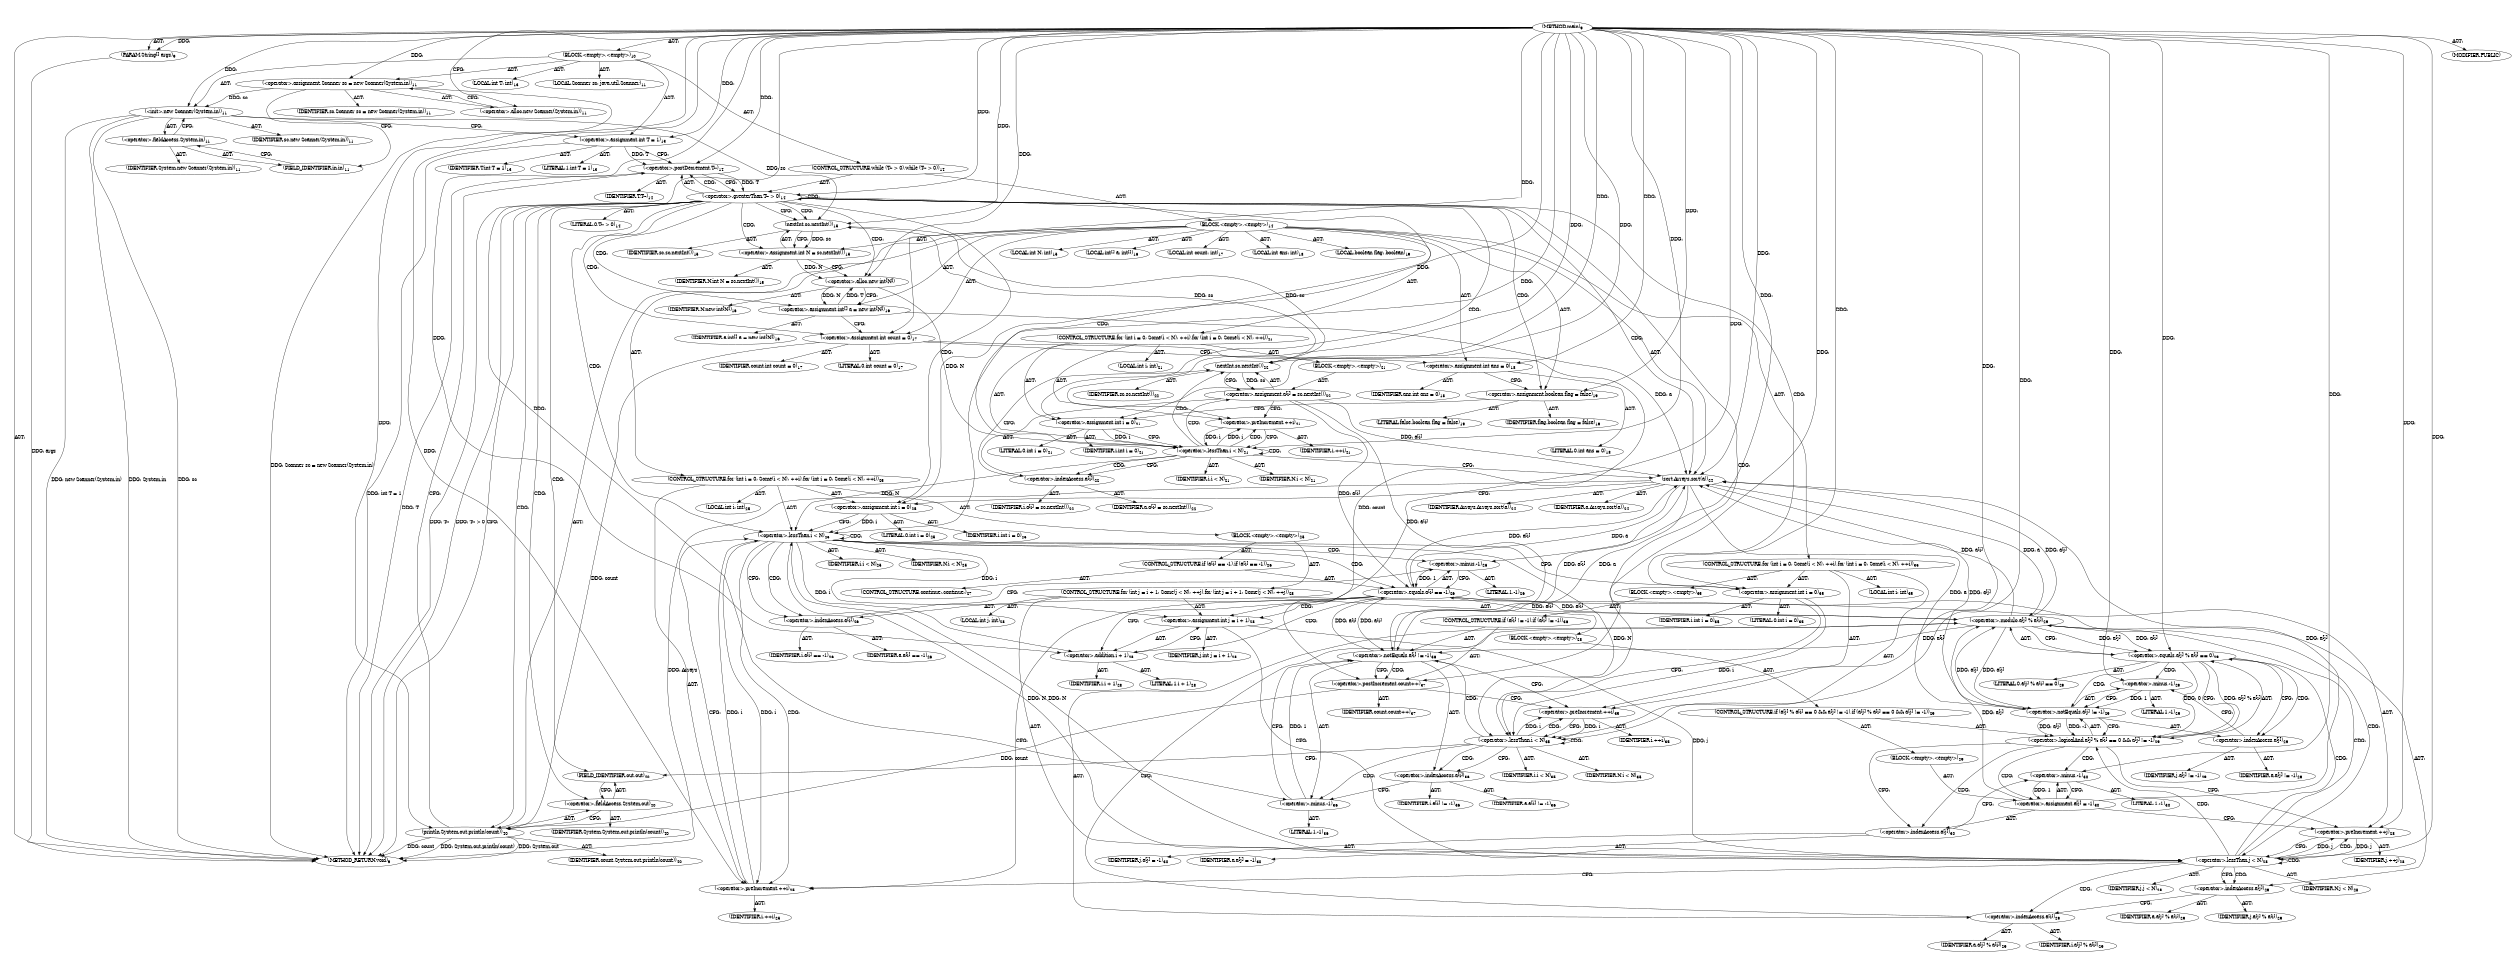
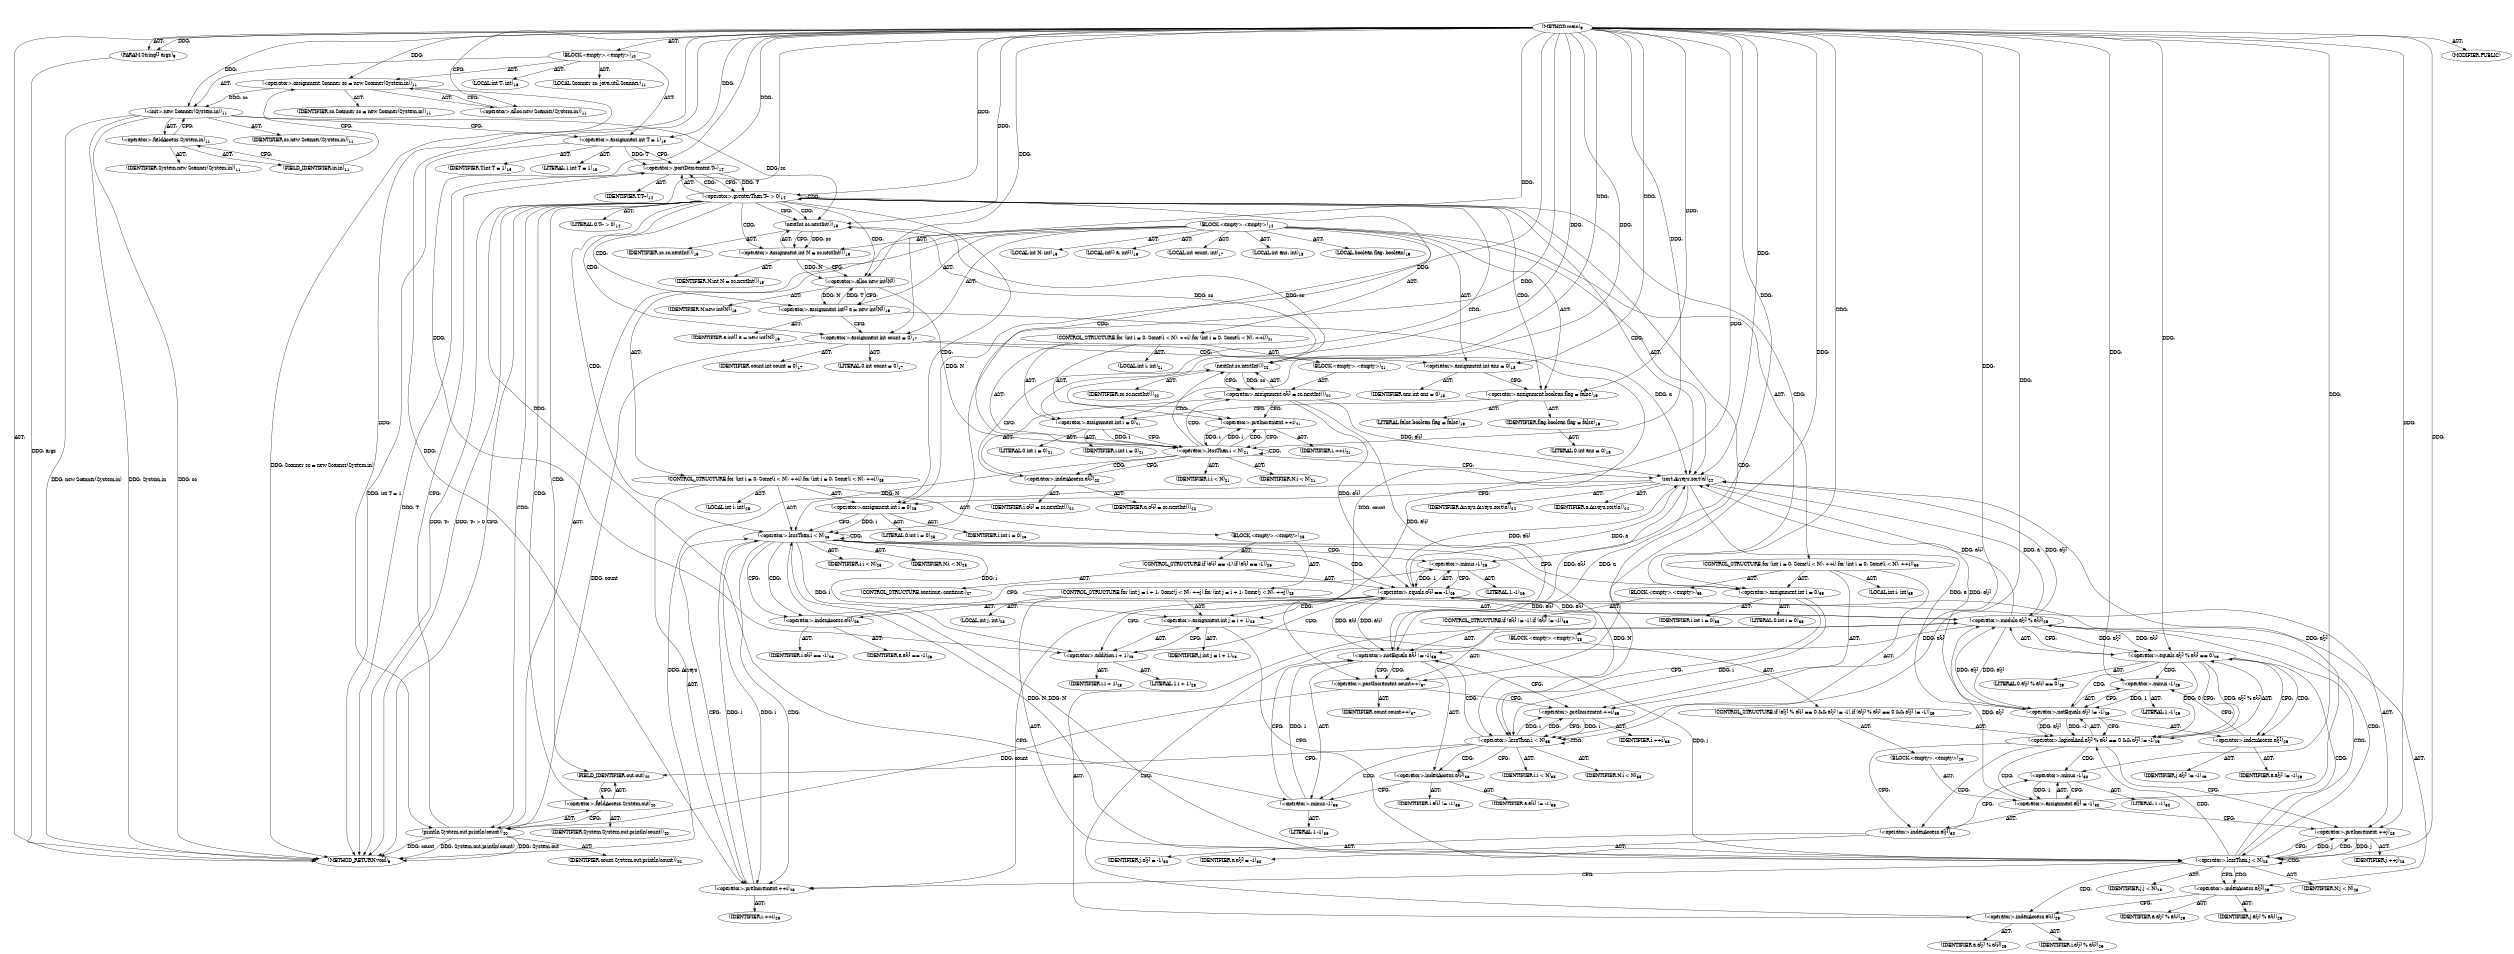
edge "(<operator>.assignment,Scanner sc = new Scanner(System.in))" -> "(FIELD_IDENTIFIER,in,in)": reversed
node "(CONTROL_STRUCTURE,while (T-- > 0),while (T-- > 0))": removed
edge "(<operator>.assignment,int count = 0)" -> "(<operator>.assignment,int ans = 0)": label "CFG: " -> "CDG: "
edge "(<operator>.assignment,int ans = 0)" -> "(LITERAL,0,int ans = 0)": now "(IDENTIFIER,flag,boolean flag = false)" -> "(LITERAL,0,int ans = 0)"
